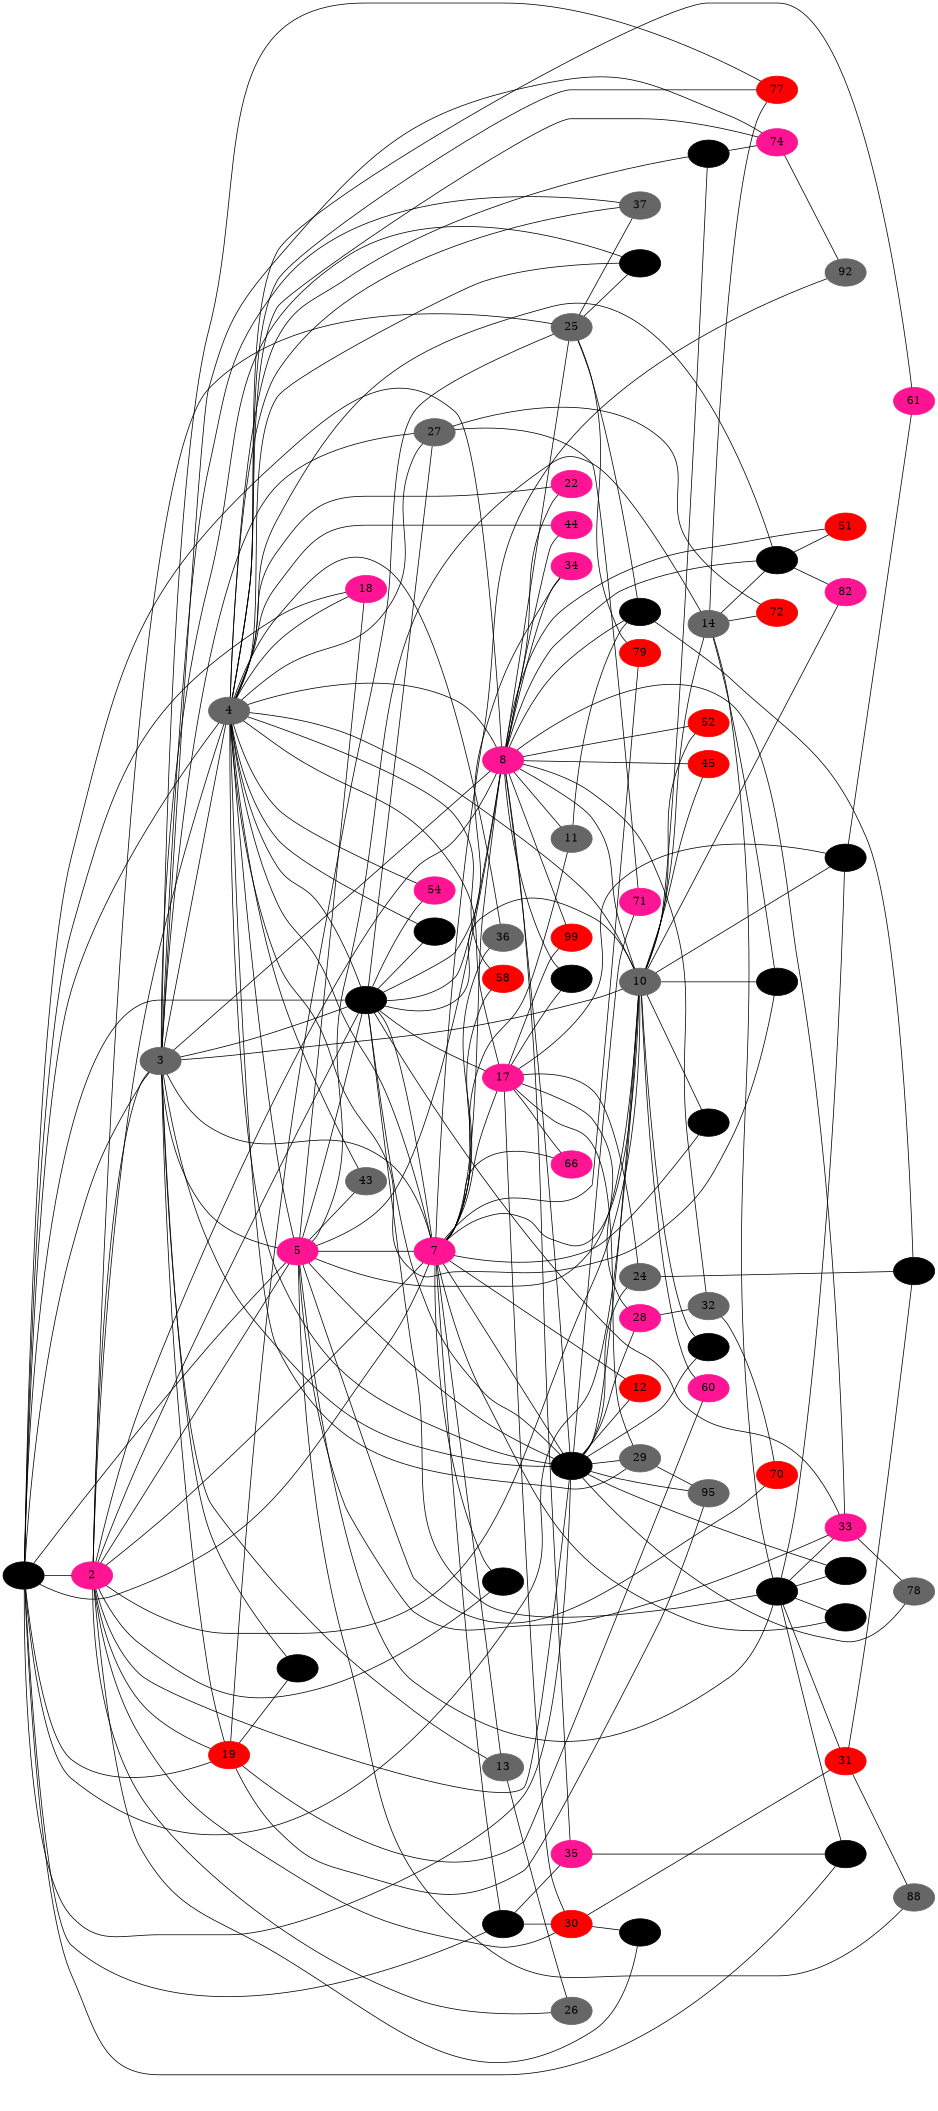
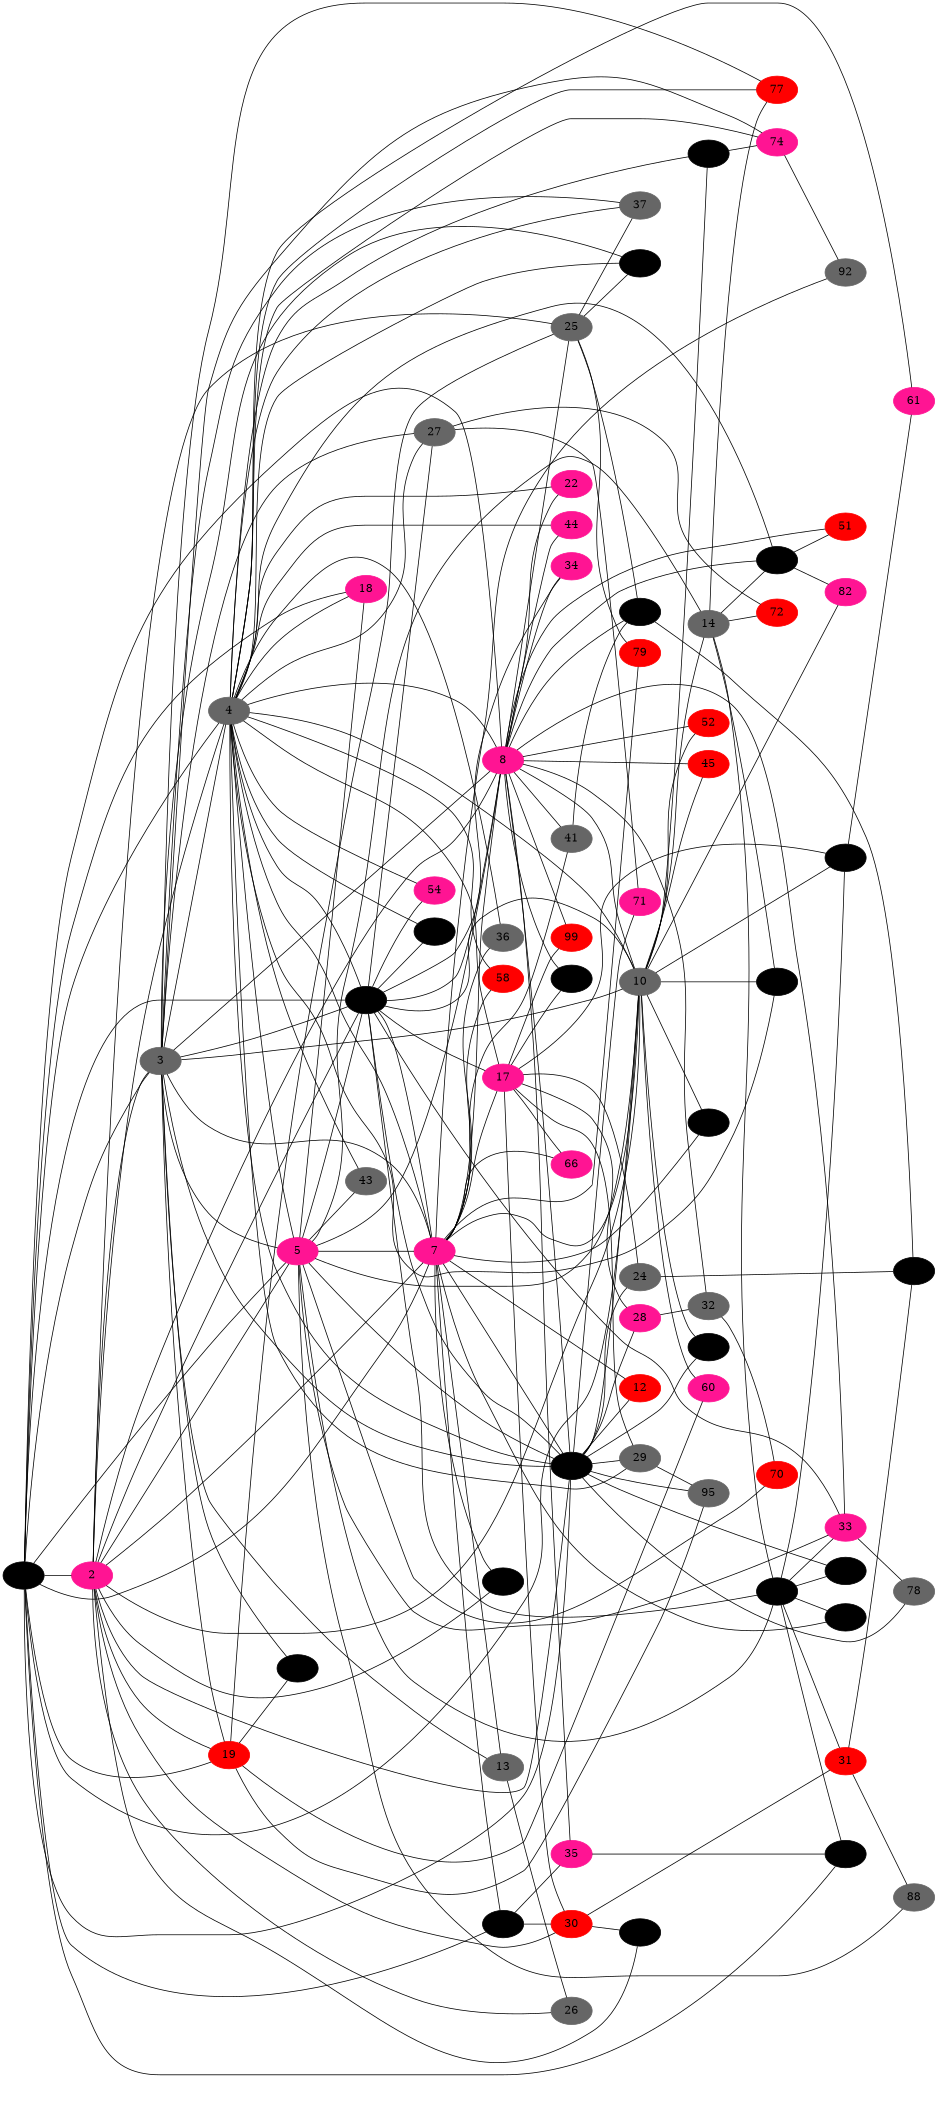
node "11": label "11" -> "41"
